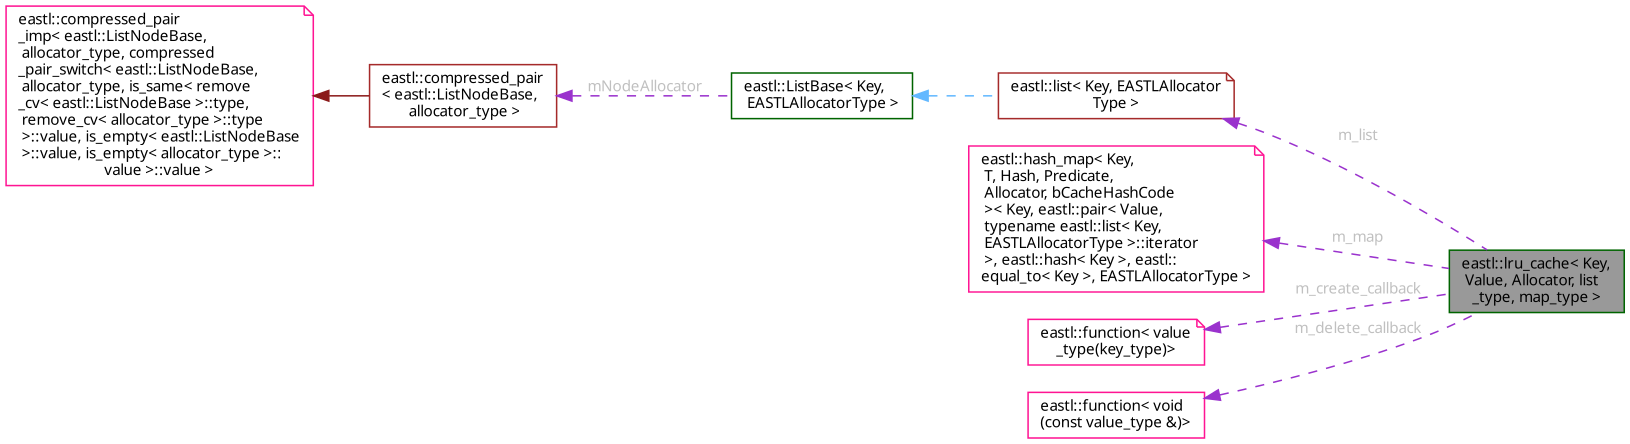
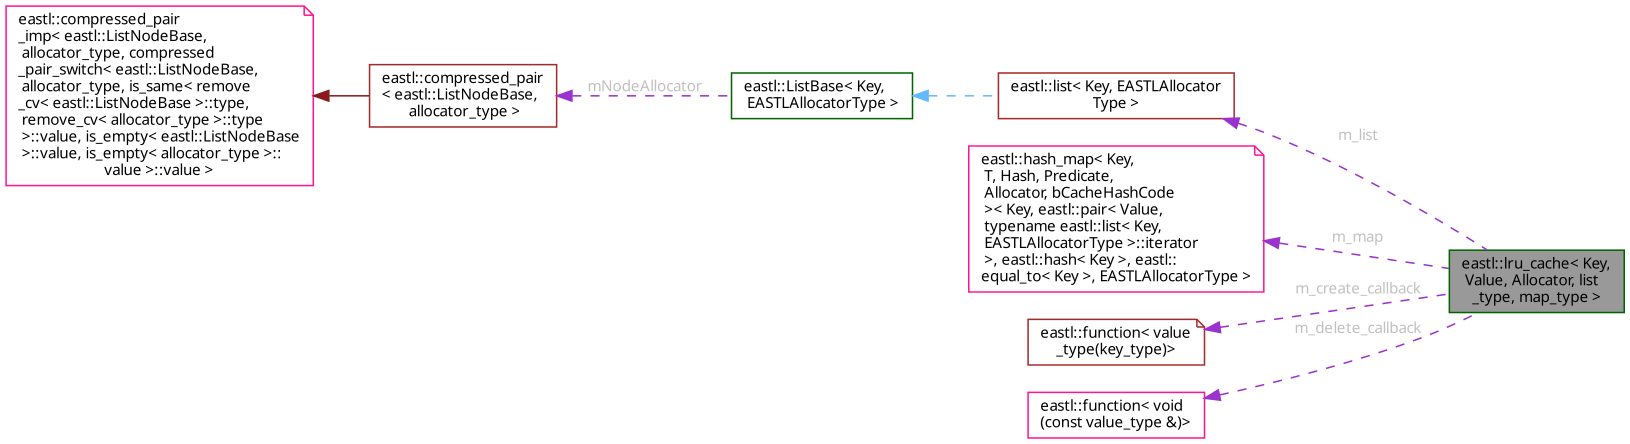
node "eastl::list< Key, EASTLAllocator Type >": shape note -> box
node "eastl::function< value _type(key_type)>": color deeppink -> brown
